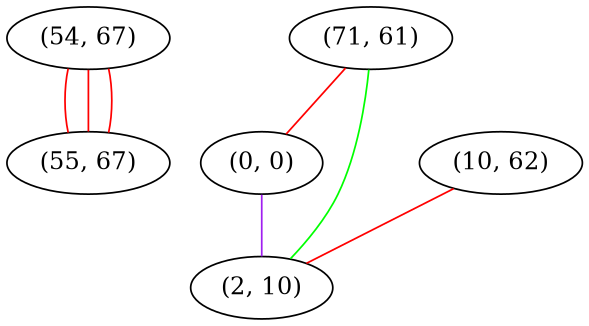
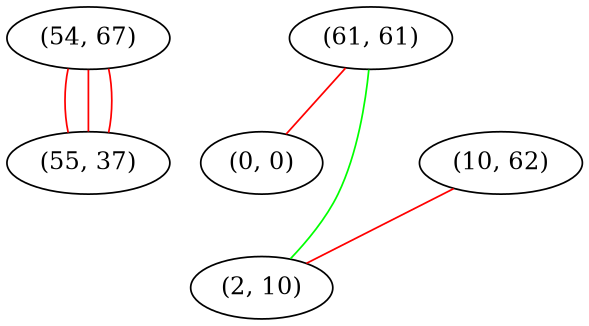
node "(71, 61)": label "(71, 61)" -> "(61, 61)"
node "(55, 67)": label "(55, 67)" -> "(55, 37)"
edge "(0, 0)" -- "(2, 10)": removed
